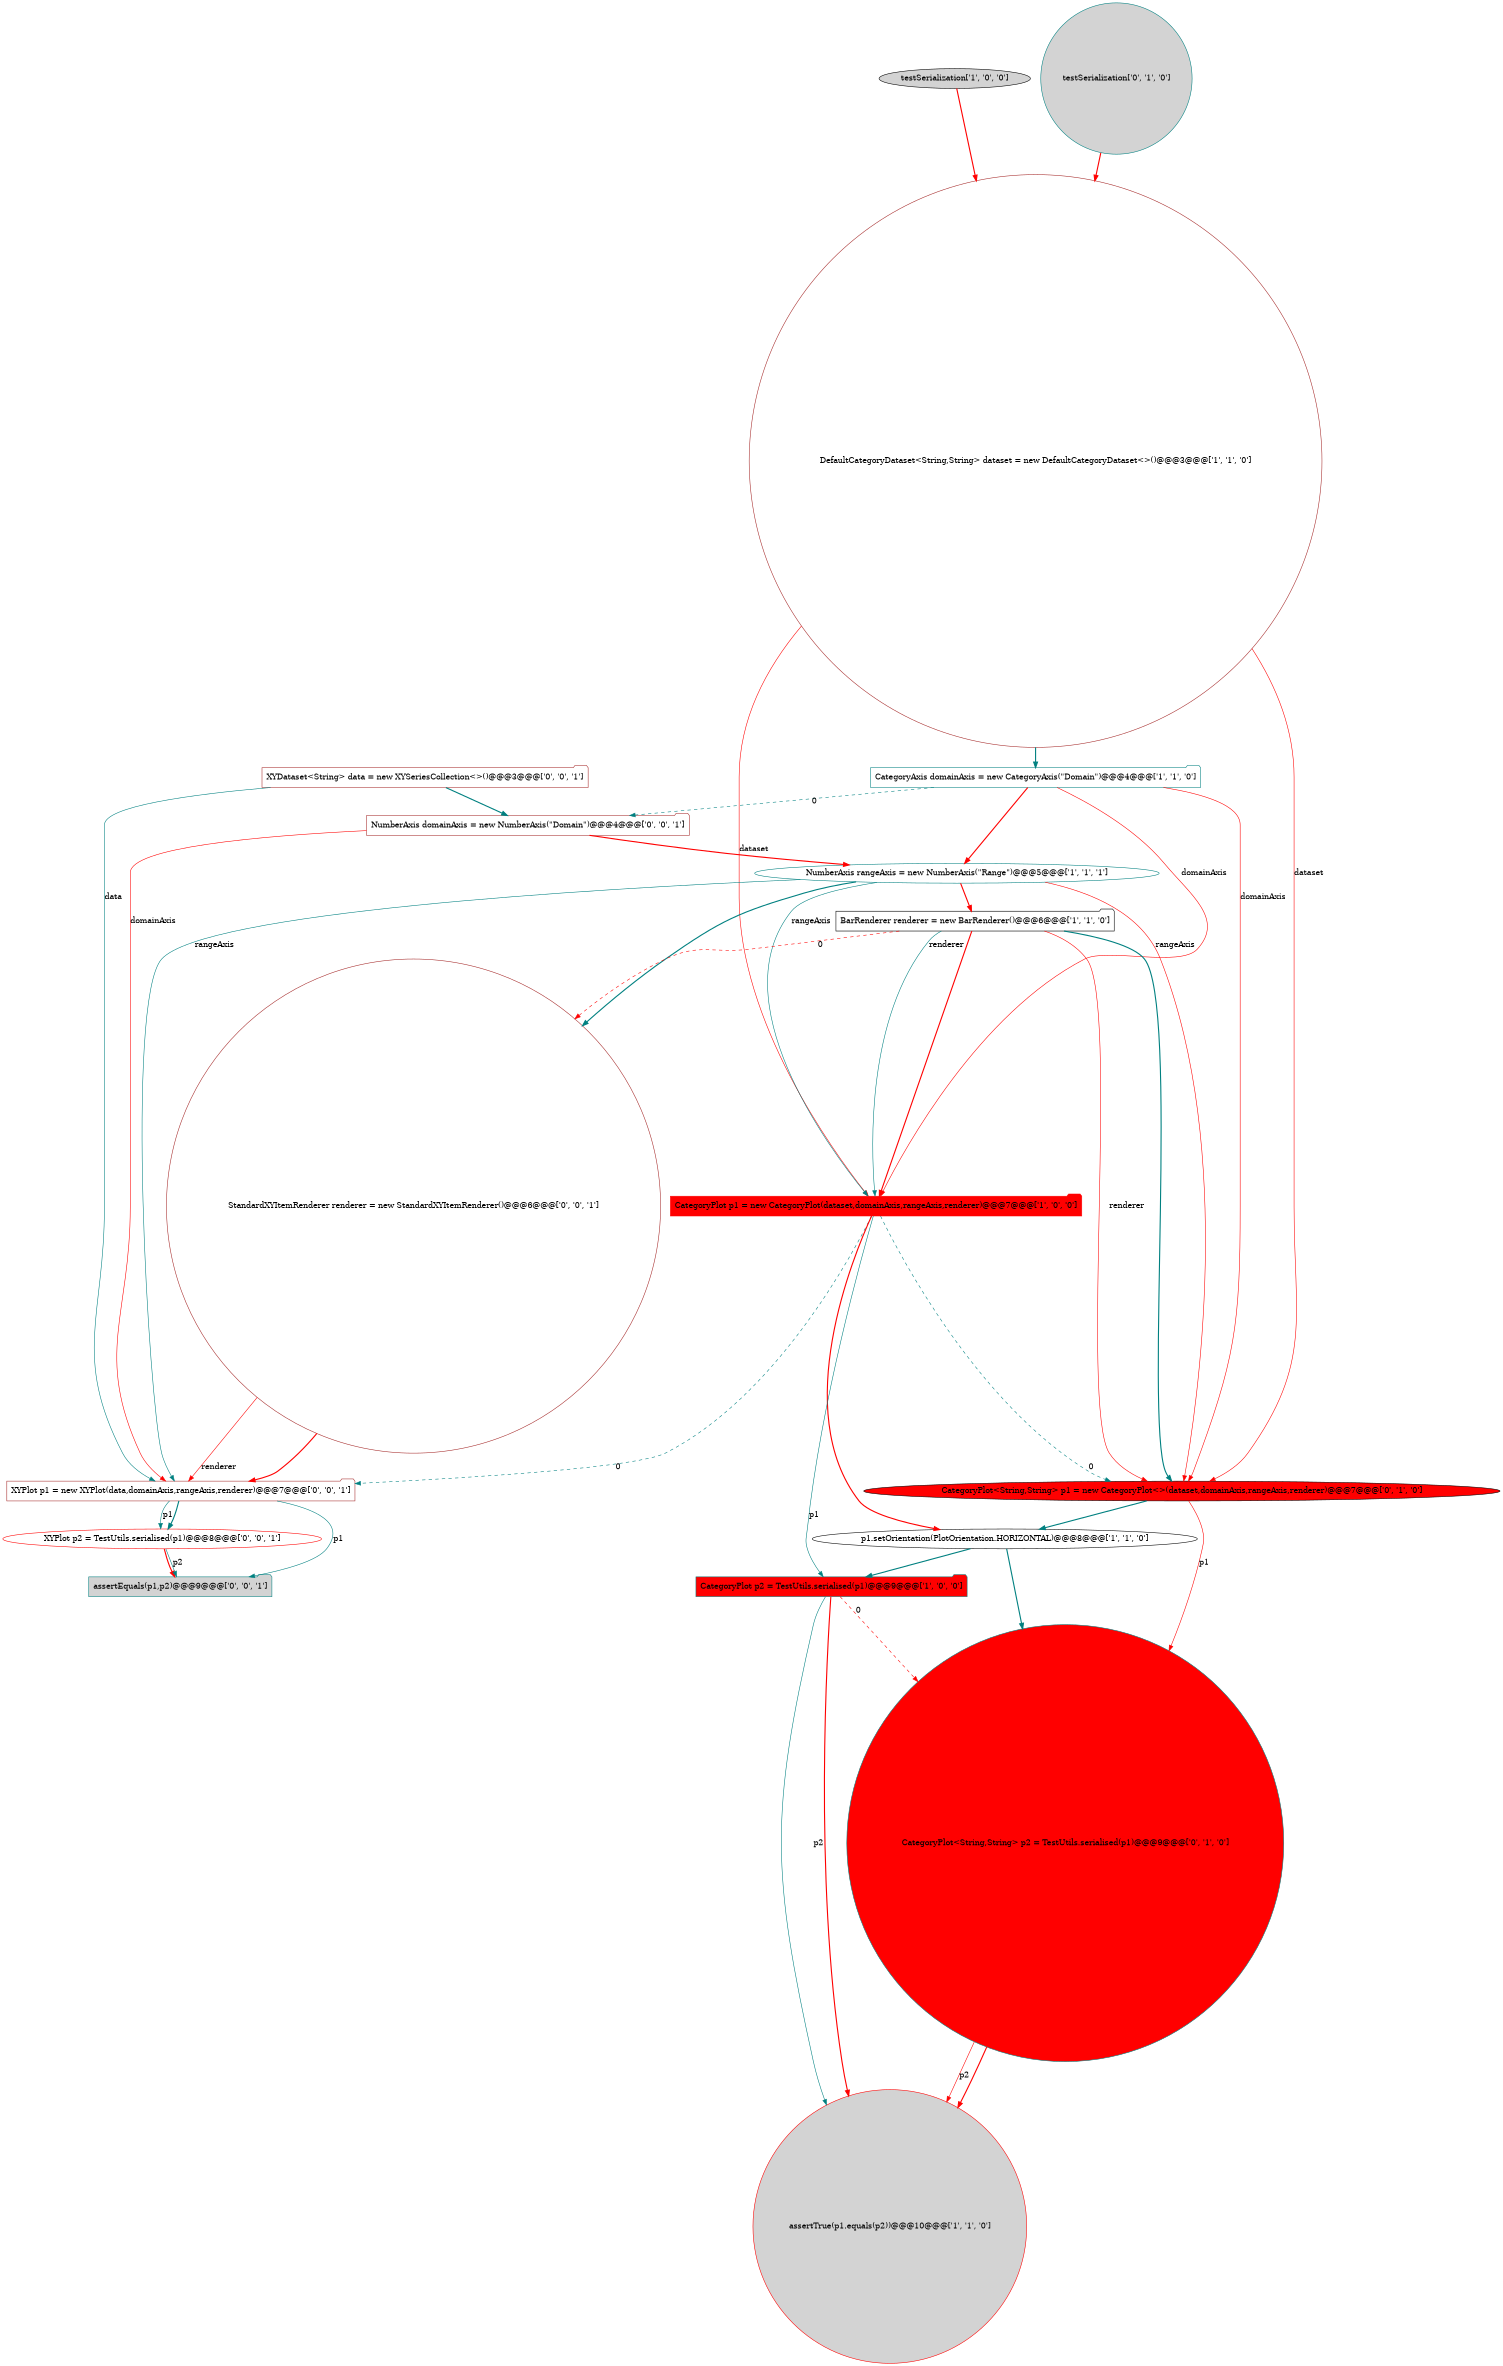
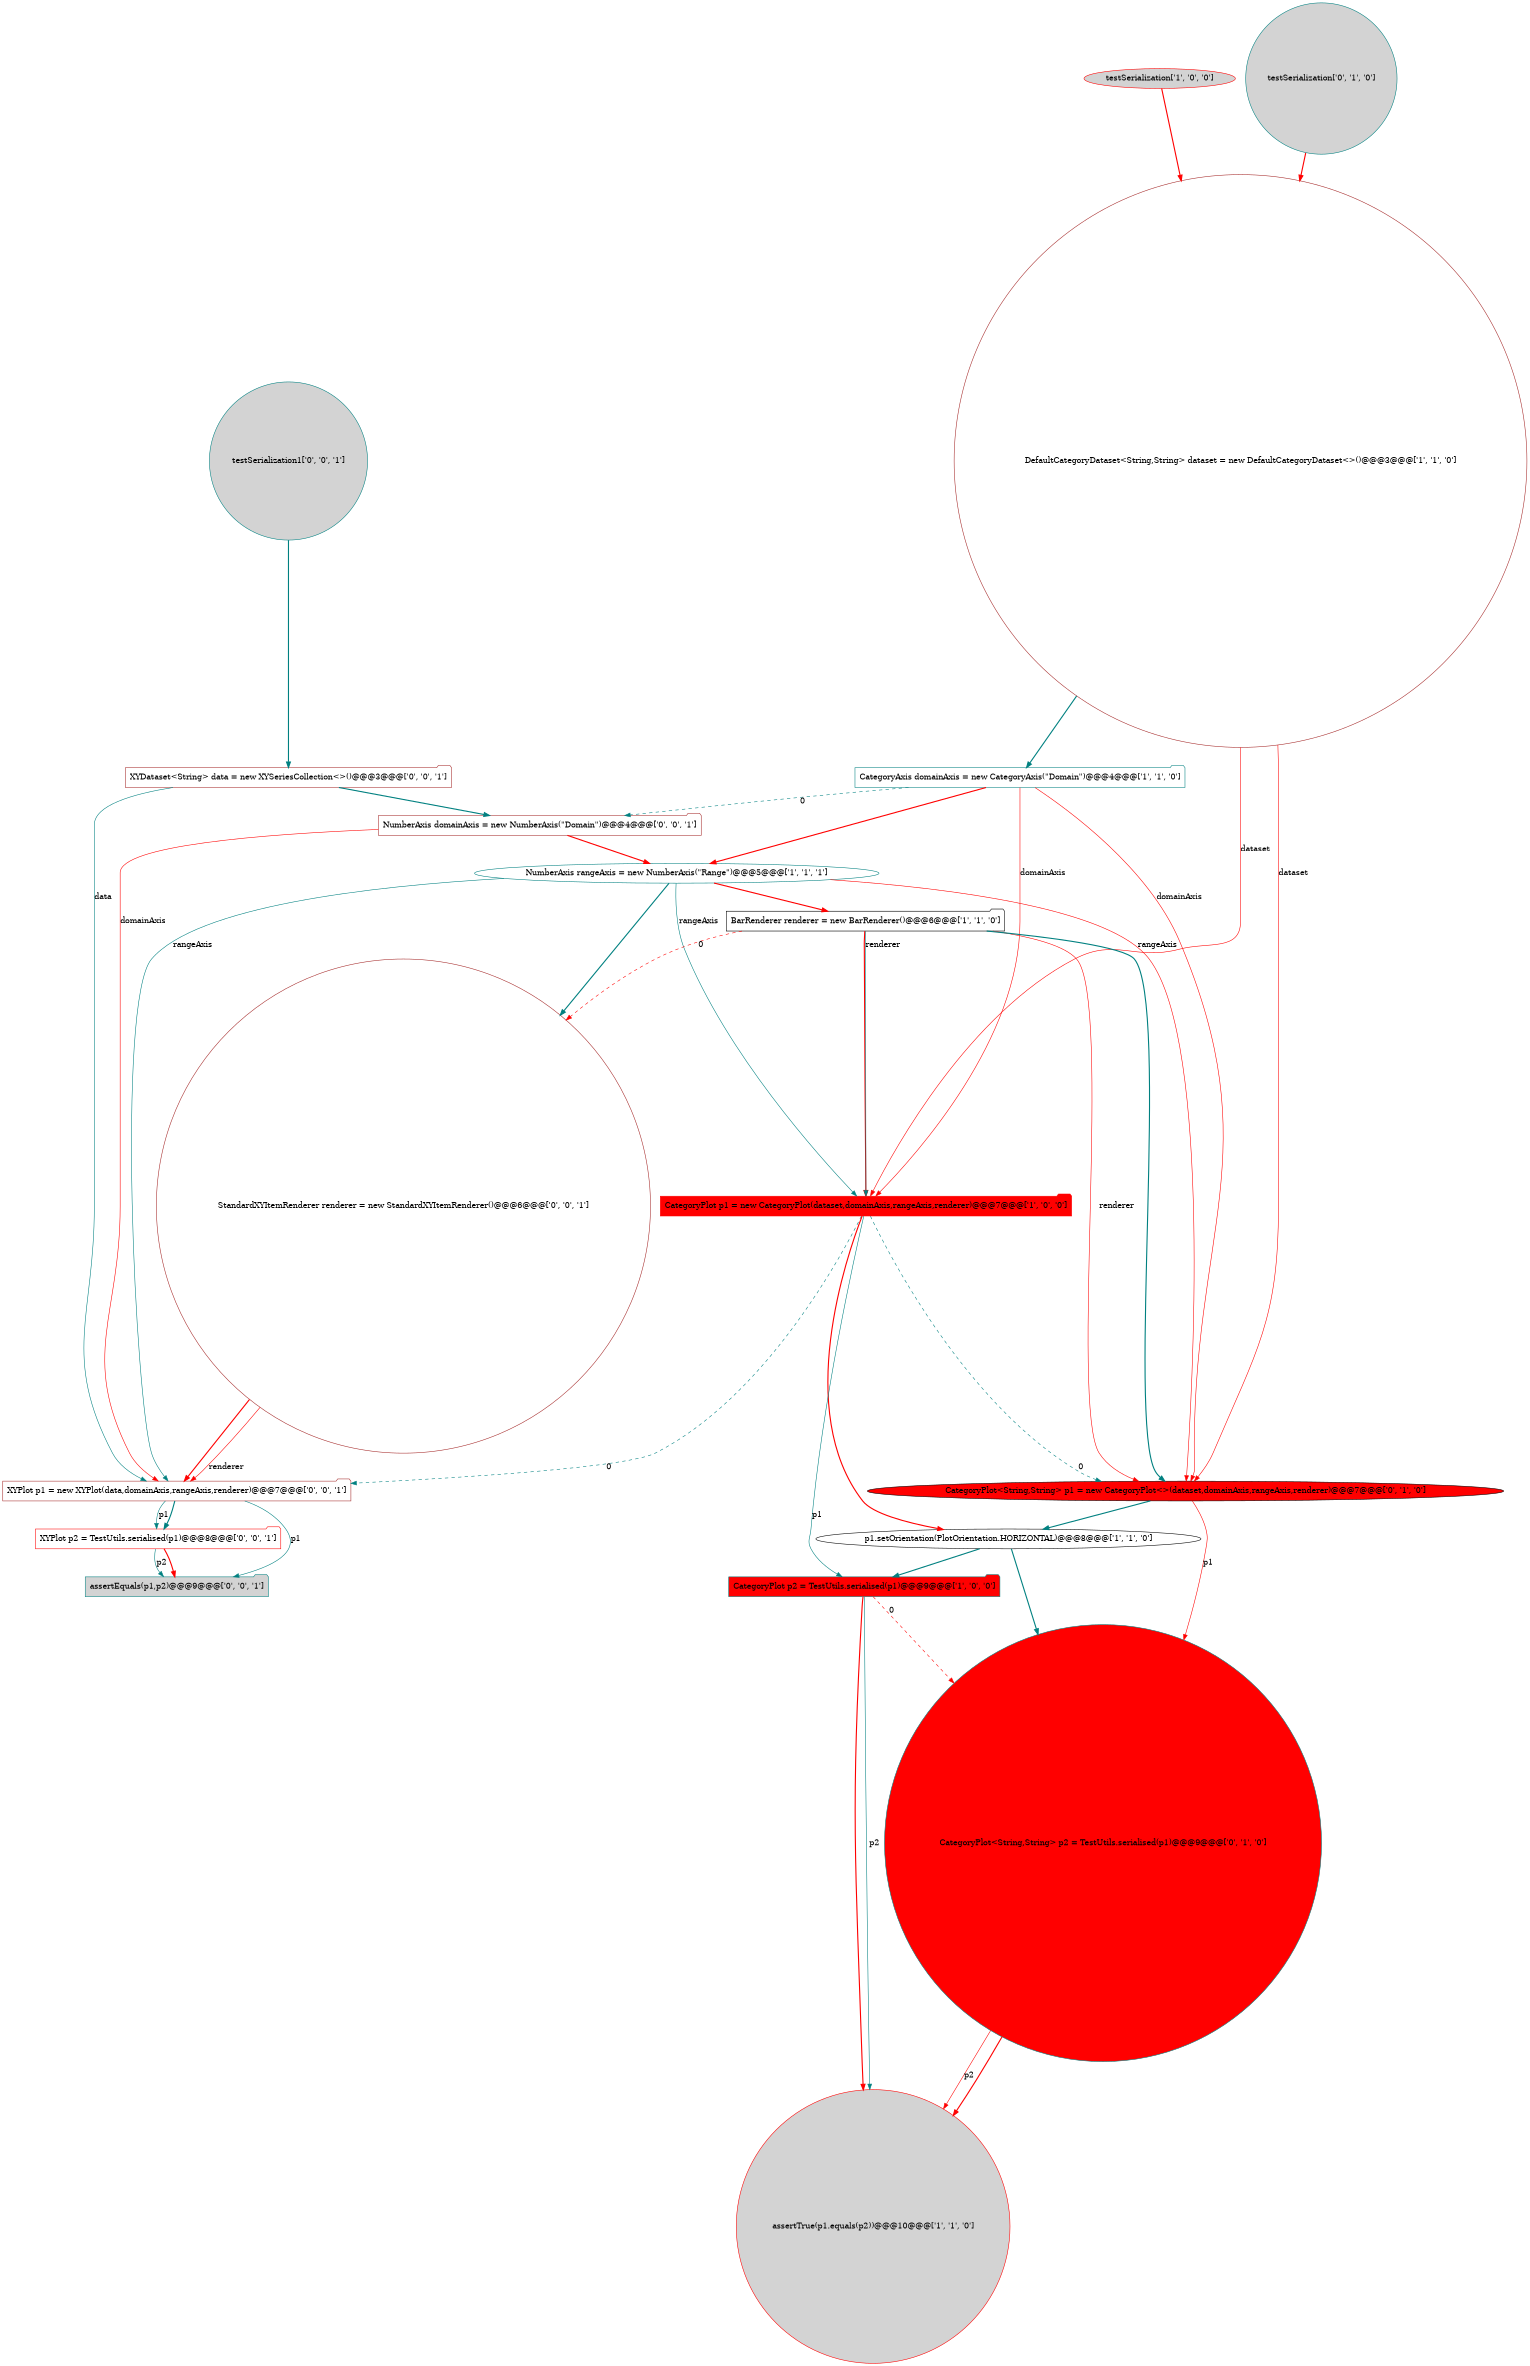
node "testSerialization['1', '0', '0']": color black -> red
node "testSerialization1['0', '0', '1']": added
node "XYPlot p2 = TestUtils.serialised(p1)@@@8@@@['0', '0', '1']": shape ellipse -> folder
